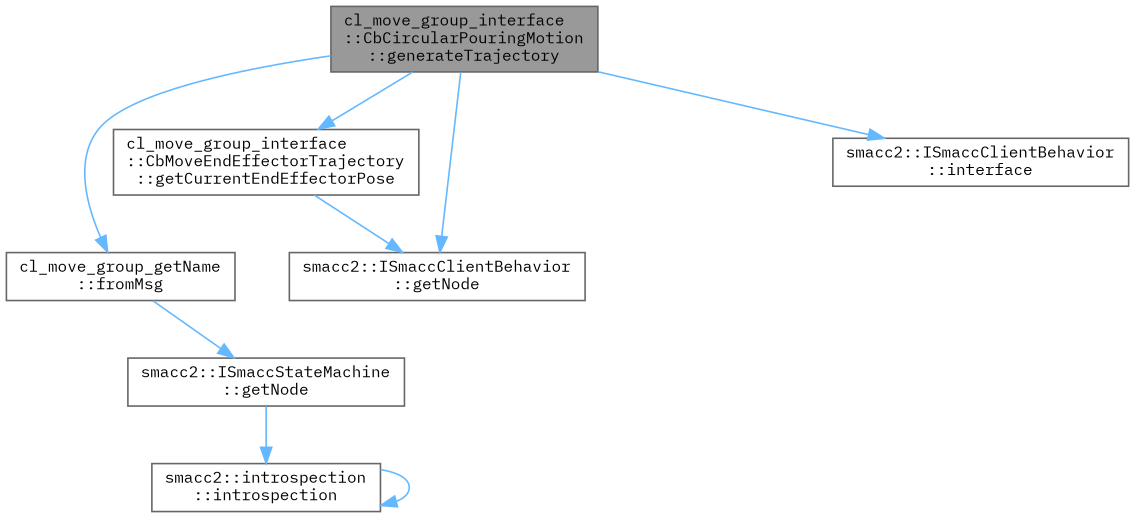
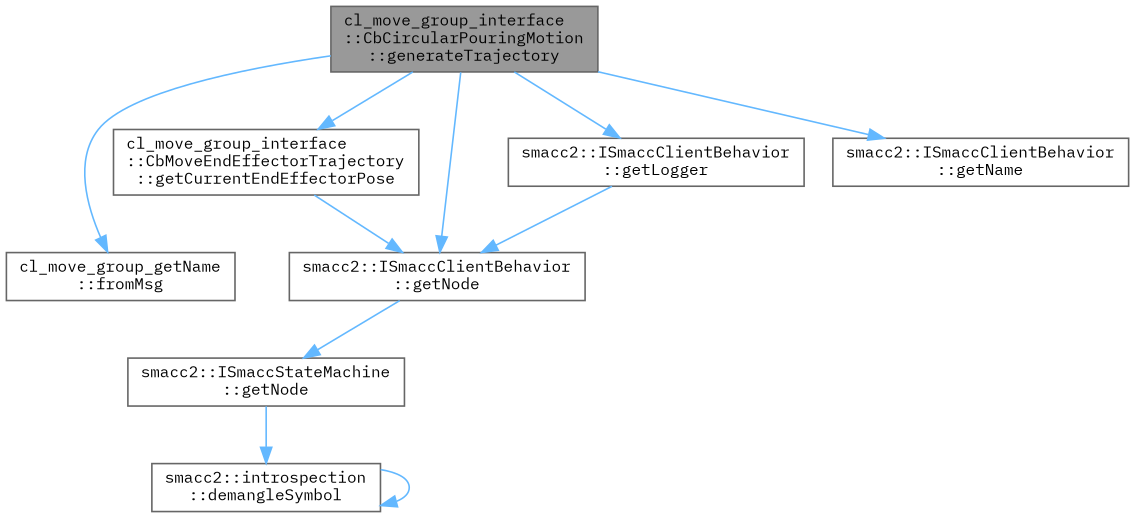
node "smacc2::ISmaccClientBehavior ::getLogger": added
node "smacc2::ISmaccClientBehavior ::interface": label "smacc2::ISmaccClientBehavior ::interface" -> "smacc2::ISmaccClientBehavior ::getName"
edge "cl_move_group_getName ::fromMsg" -> "smacc2::ISmaccStateMachine ::getNode": now "smacc2::ISmaccClientBehavior ::getNode" -> "smacc2::ISmaccStateMachine ::getNode"
node "smacc2::introspection ::introspection": label "smacc2::introspection ::introspection" -> "smacc2::introspection ::demangleSymbol"
